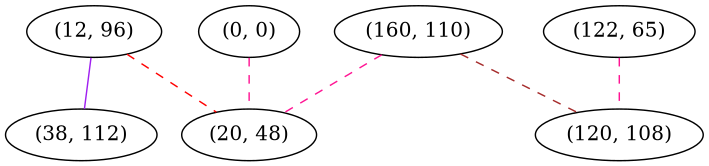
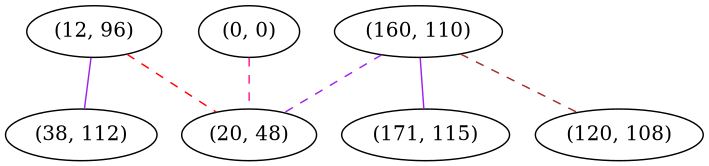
node "(122, 65)": removed
edge "(160, 110)" -- "(20, 48)": color deeppink -> purple
node "(171, 115)": added
